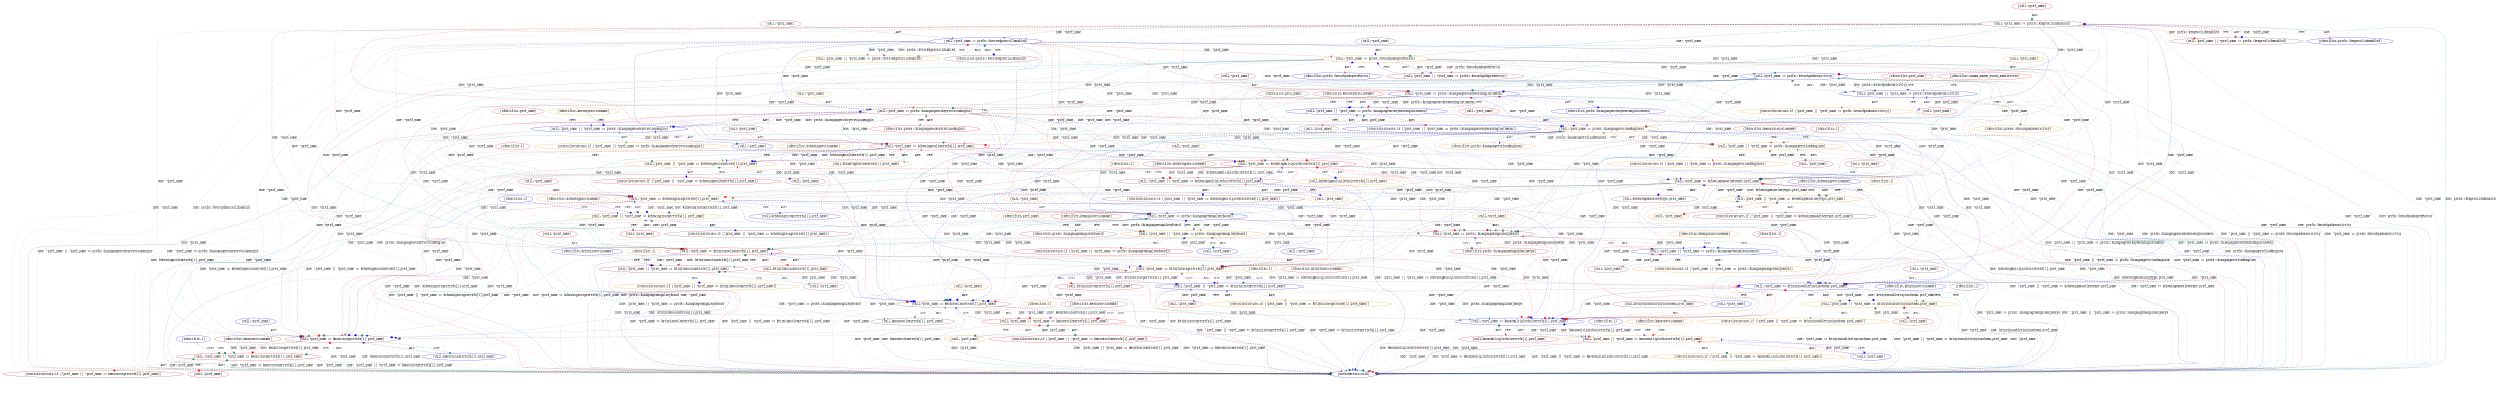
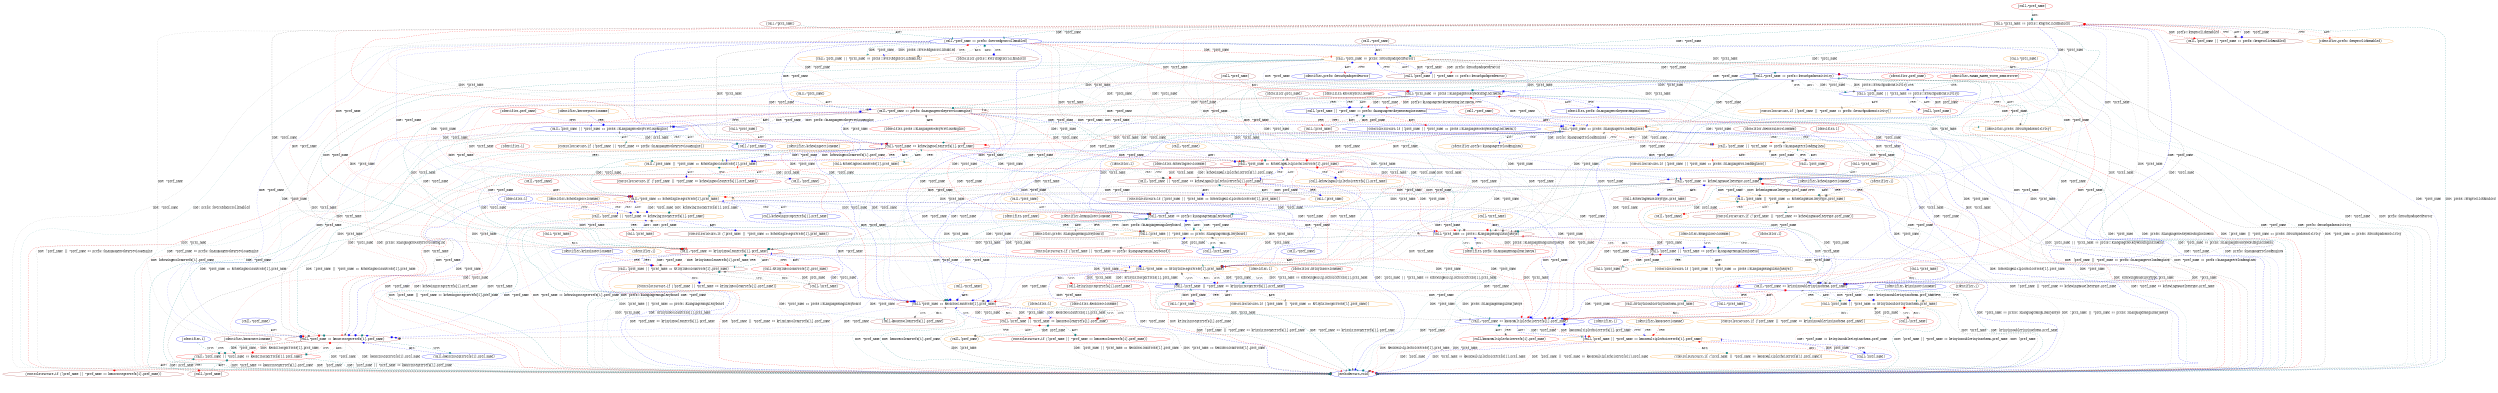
edge "(Identifier,prefs::kTapToClickEnabled)" -> "(Call,*pref_name == prefs::kTapToClickEnabled)": color blue -> red
node "(Identifier,prefs::kTapToClickEnabled)": color blue -> darkorange
edge "(Call,*pref_name == prefs::kTouchpadSensitivity)" -> "(Call,*pref_name == kPinyinBooleanPrefs[i].pref_name)": added, label "DDG: *pref_name"
edge "(Call,*pref_name == prefs::kLanguageHotkeyPreviousEngine)" -> "(Identifier,prefs::kLanguageHotkeyPreviousEngine)": now "(Call,*pref_name == prefs::kLanguageHotkeyPreviousEngine)" -> "(Identifier,prefs::kTouchpadSensitivity)"
edge "(Identifier,prefs::kLanguageHotkeyNextEngineInMenu)" -> "(Call,*pref_name == kChewingHsuSelKeyType.pref_name)": now "(Call,*pref_name == prefs::kLanguageHotkeyNextEngineInMenu)" -> "(Call,*pref_name == kChewingHsuSelKeyType.pref_name)"
edge "(Call,*pref_name == prefs::kVertEdgeScrollEnabled)" -> "(Call,*pref_name == prefs::kLanguageHangulKeyboard)": style dashed -> dotted
